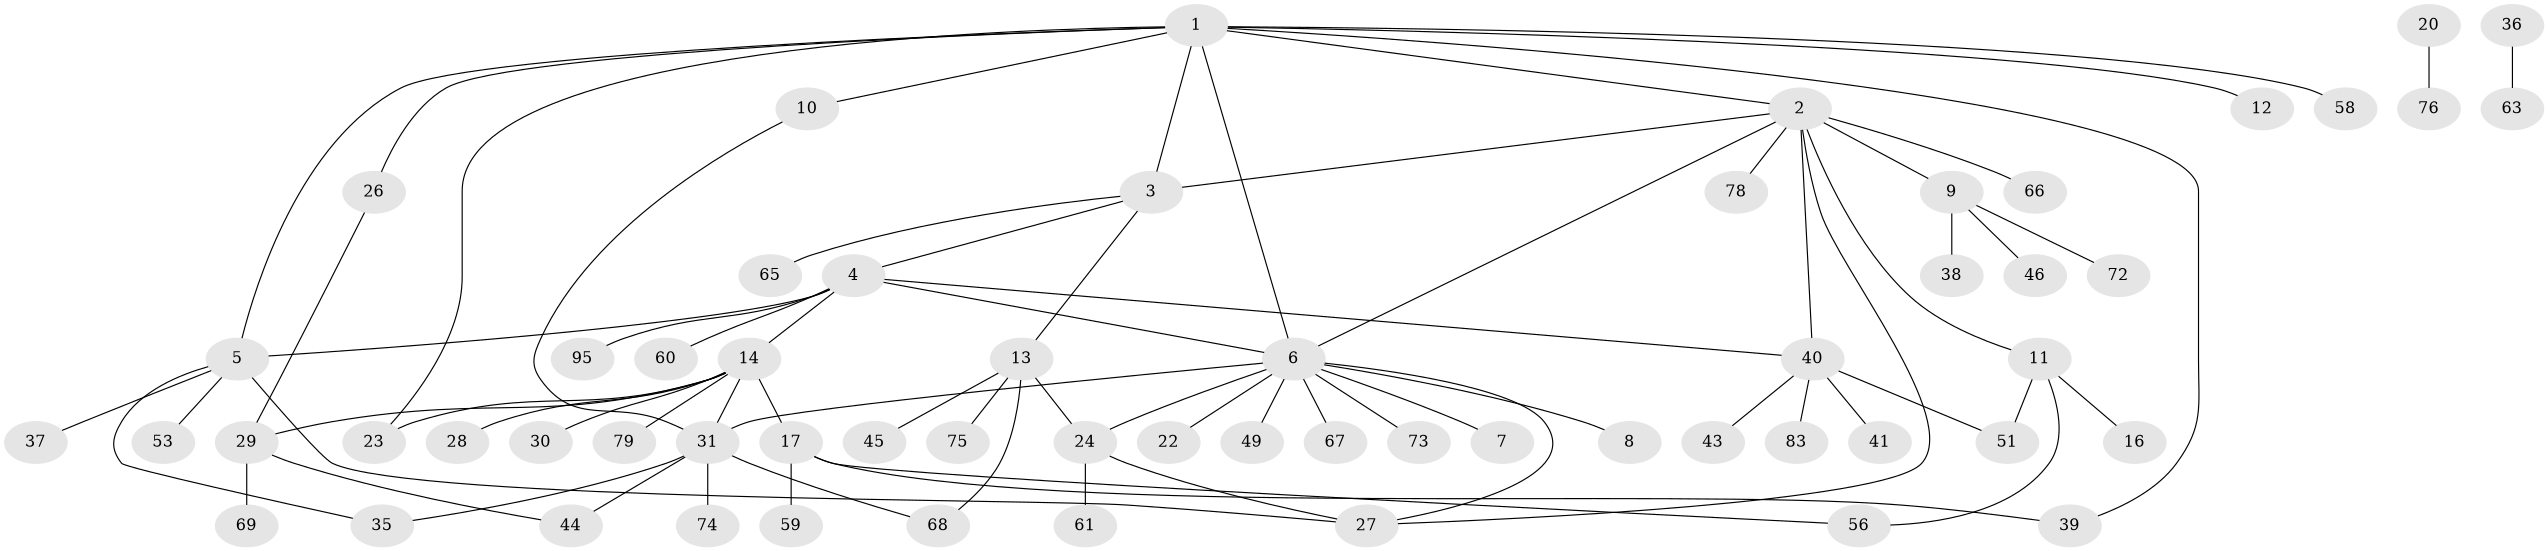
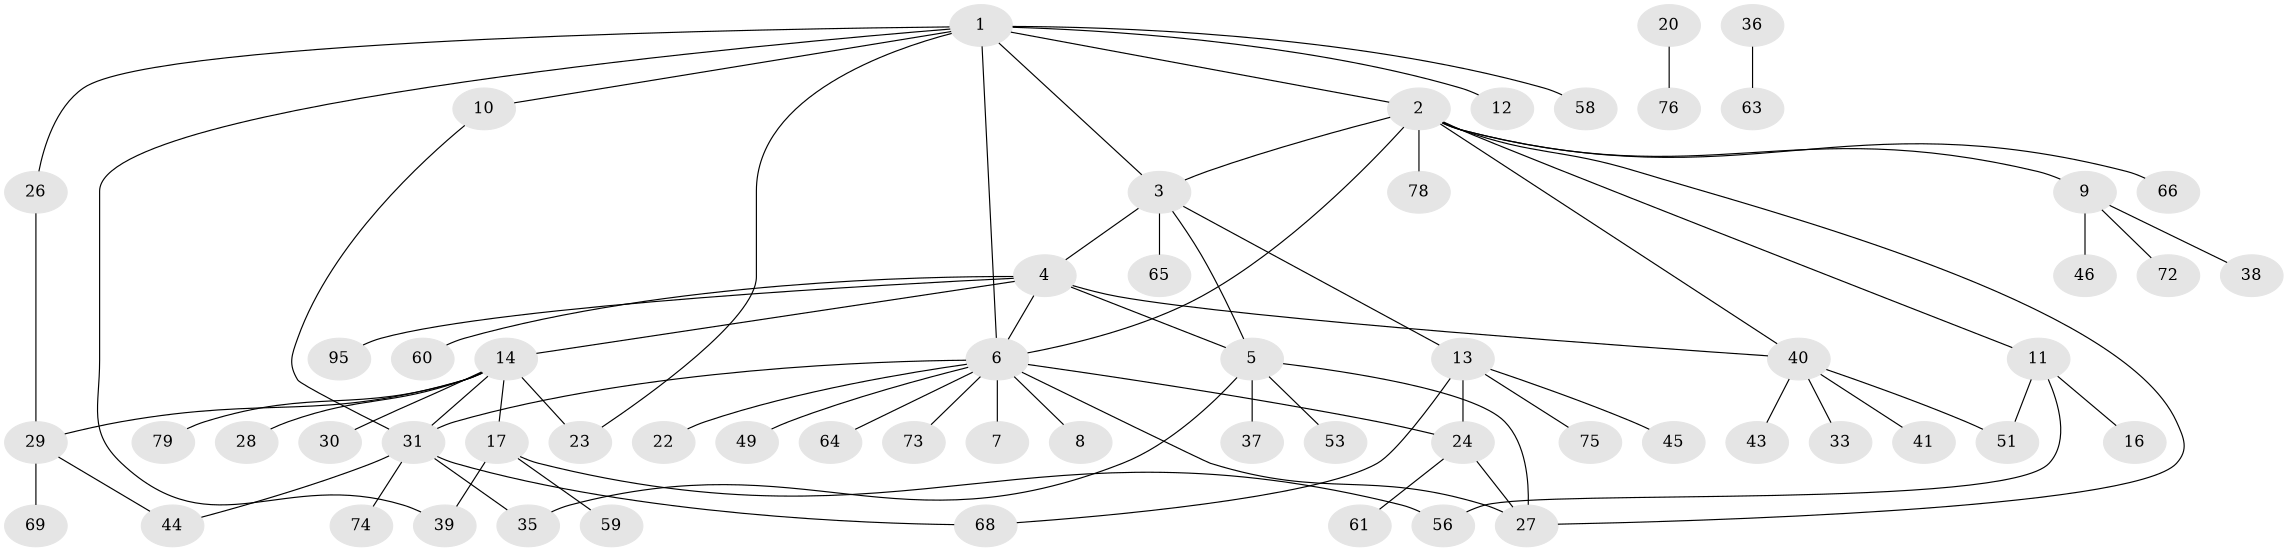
edge "1" -- "5": now "3" -- "5"
node "67": label "67" -> "64"
node "83": label "83" -> "33"
